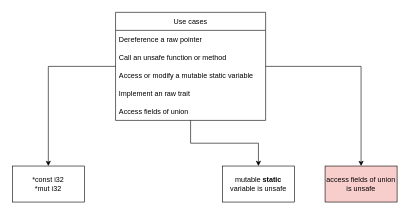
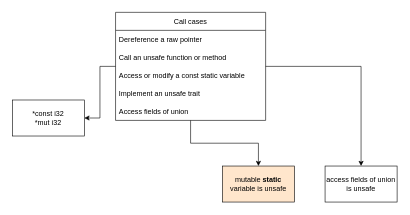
node "Use cases": label "Use cases" -> "Call cases"
node "Access or modify a mutable static variable": label "Access or modify a mutable static variable" -> "Access or modify a const static variable"
node "Implement an raw trait": label "Implement an raw trait" -> "Implement an unsafe trait"
node "*const i32 *mut i32": moved (48, 184) -> (48, 118)
node "mutable static variable is unsafe": fillcolor #ffffff -> #ffe6cc
node "access fields of union is unsafe": fillcolor #f8cecc -> #ffffff
